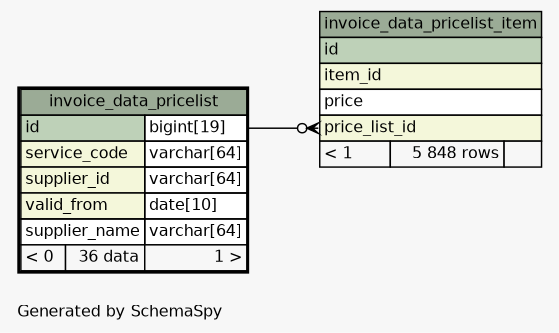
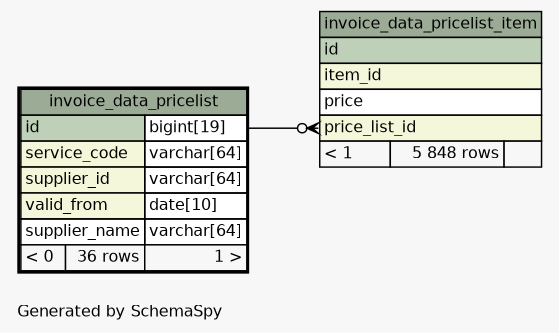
node "invoice_data_pricelist": text "36 data" -> "36 rows"
